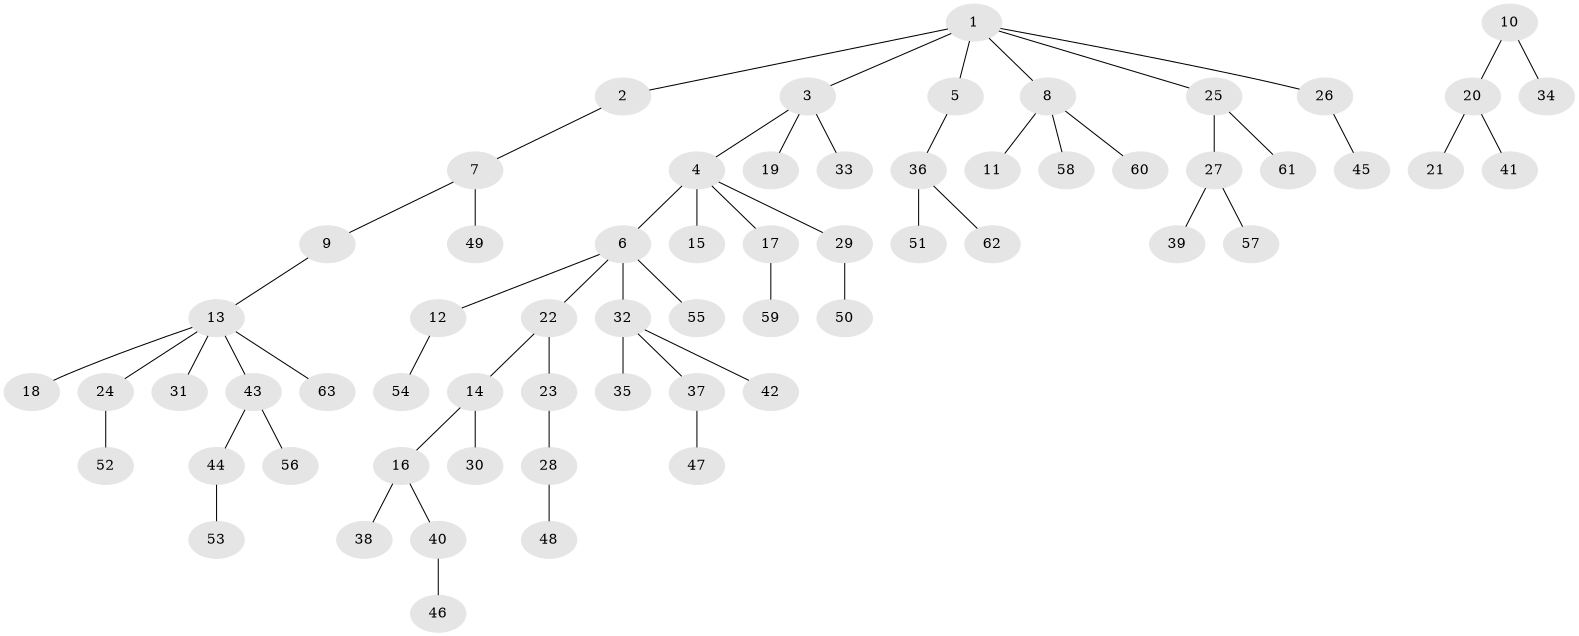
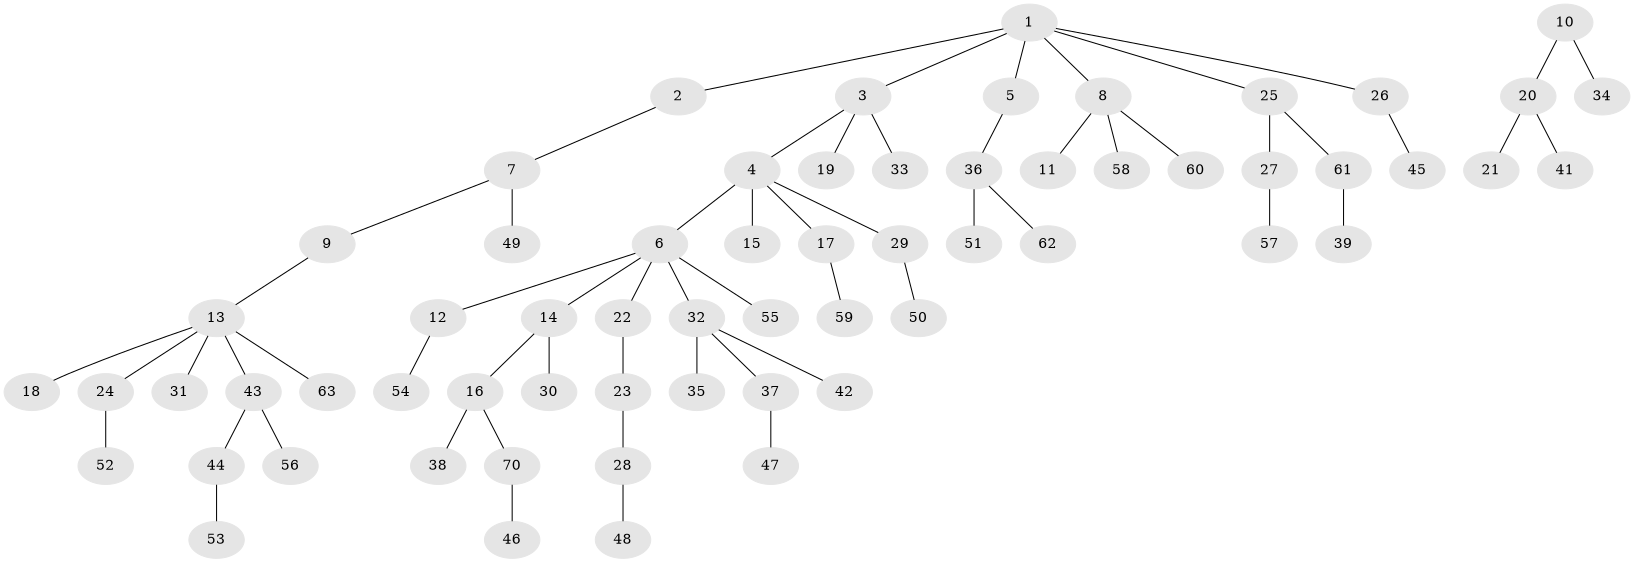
edge "27" -- "39": now "61" -- "39"
edge "22" -- "14": now "6" -- "14"
node "40": label "40" -> "70"
